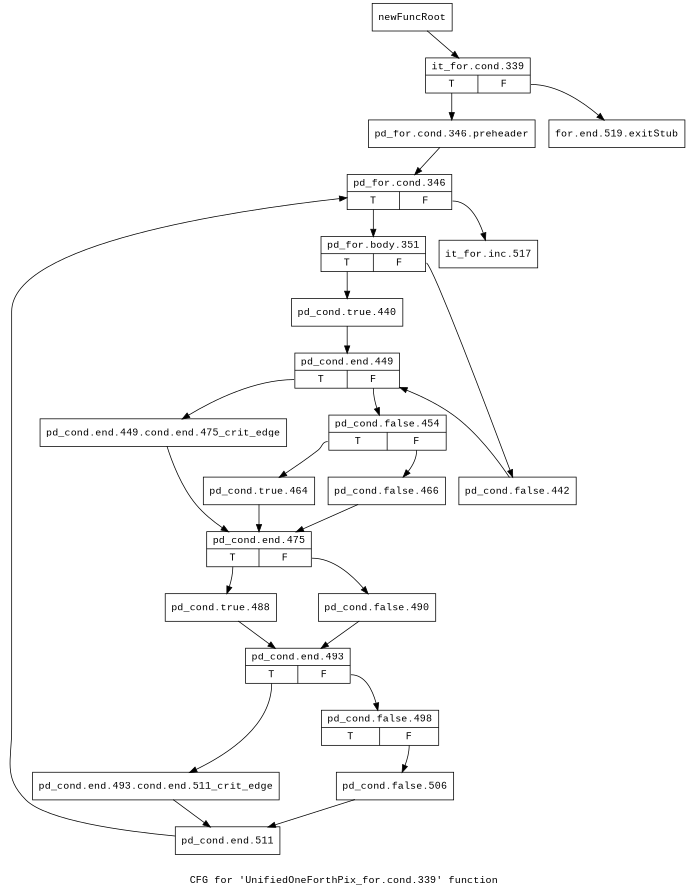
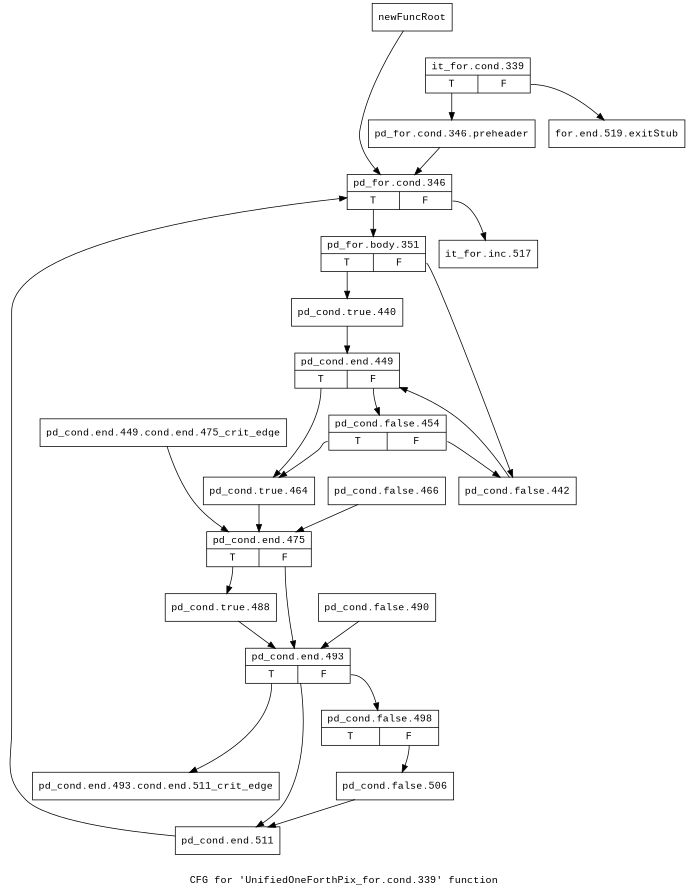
edge "newFuncRoot" -> "it_for.cond.339": now "newFuncRoot" -> "pd_for.cond.346"
edge "pd_cond.end.449" -> "pd_cond.end.449.cond.end.475_crit_edge": now "pd_cond.end.449" -> "pd_cond.true.464"
edge "pd_cond.false.454" -> "pd_cond.false.466": now "pd_cond.false.454" -> "pd_cond.false.442"
edge "pd_cond.end.475" -> "pd_cond.false.490": now "pd_cond.end.475" -> "pd_cond.end.493"
edge "pd_cond.end.493.cond.end.511_crit_edge" -> "pd_cond.end.511": now "pd_cond.end.493" -> "pd_cond.end.511"
